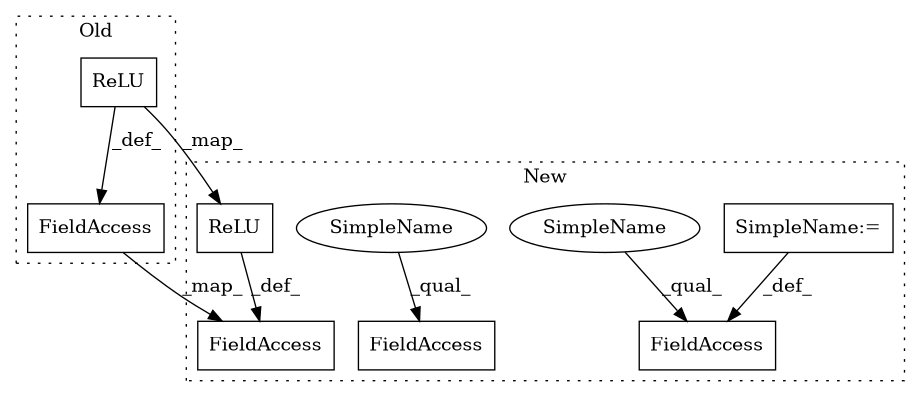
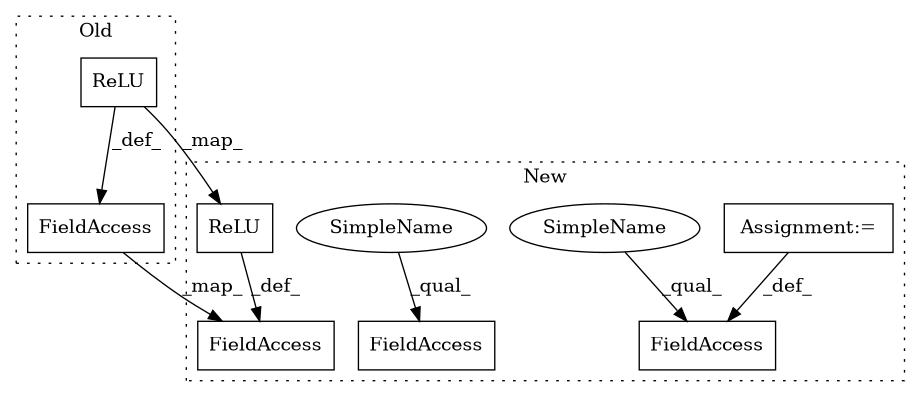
node "SimpleName:=": label "SimpleName:=" -> "Assignment:="
